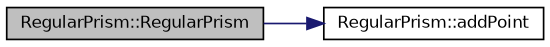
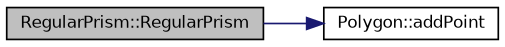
node "RegularPrism::addPoint": label "RegularPrism::addPoint" -> "Polygon::addPoint"
